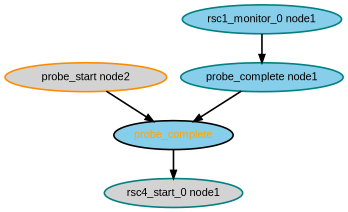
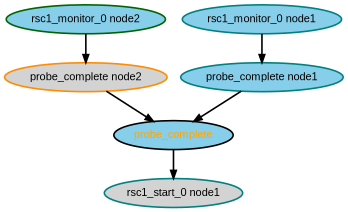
node "rsc1_monitor_0 node2": added
node "probe_start node2": label "probe_start node2" -> "probe_complete node2"
node "rsc4_start_0 node1": label "rsc4_start_0 node1" -> "rsc1_start_0 node1"
